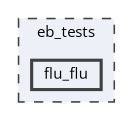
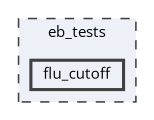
node "flu_flu": label "flu_flu" -> "flu_cutoff"
